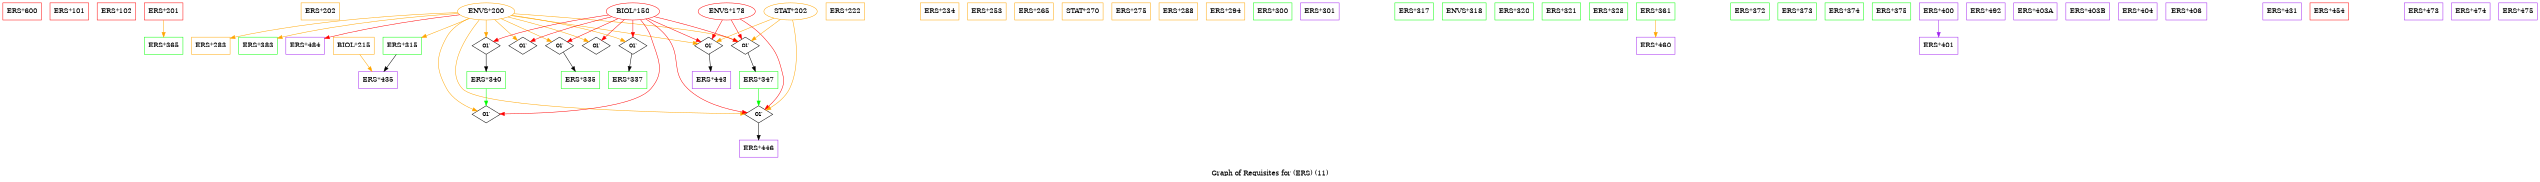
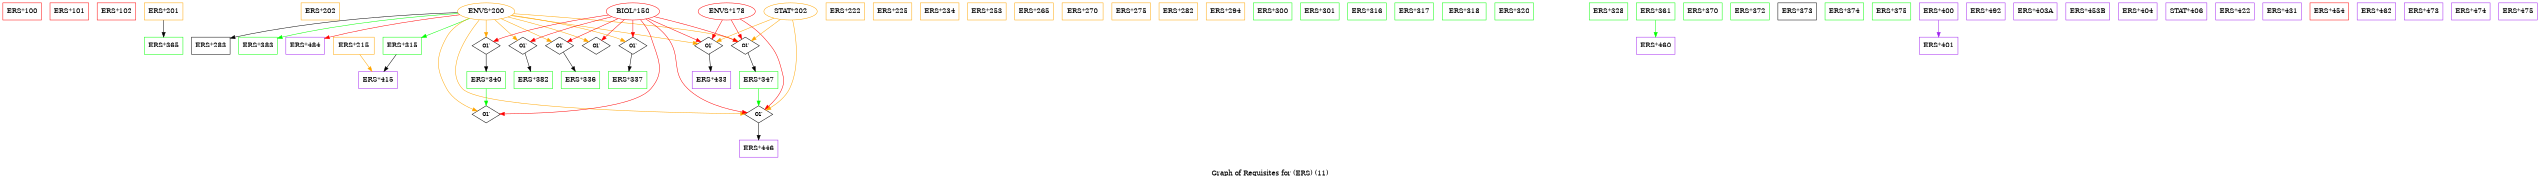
node "ERS*600": label "ERS*600" -> "ERS*100"
node "ERS*201": color red -> orange
node "ERS*225": added
node "STAT*270": label "STAT*270" -> "ERS*270"
node "ERS*288": label "ERS*288" -> "ERS*282"
node "ERS*301": color purple -> green
node "ERS*316": added
node "ENVS*318": label "ENVS*318" -> "ERS*318"
node "ERS*321": removed
node "ERS*370": added
node "ERS*373": color green -> black
node "ERS*403B": label "ERS*403B" -> "ERS*453B"
node "ERS*406": label "ERS*406" -> "STAT*406"
node "ERS*422": added
node "ERS*462": added
edge "ENVS*200" -> "ERS*283": color orange -> black
edge "ENVS*200" -> "ERS*383": color orange -> green
edge "ERS*201" -> "ERS*365": color orange -> black
edge "ERS*361" -> "ERS*460": color orange -> green
edge "ENVS*200" -> "ERS*315": color orange -> green
node "ERS*283": color orange -> black
node "BIOL*215": label "BIOL*215" -> "ERS*215"
node "ERS*435": label "ERS*435" -> "ERS*415"
node "ERS*382": added
node "ERS*335": label "ERS*335" -> "ERS*336"
node "ERS*443": label "ERS*443" -> "ERS*433"
